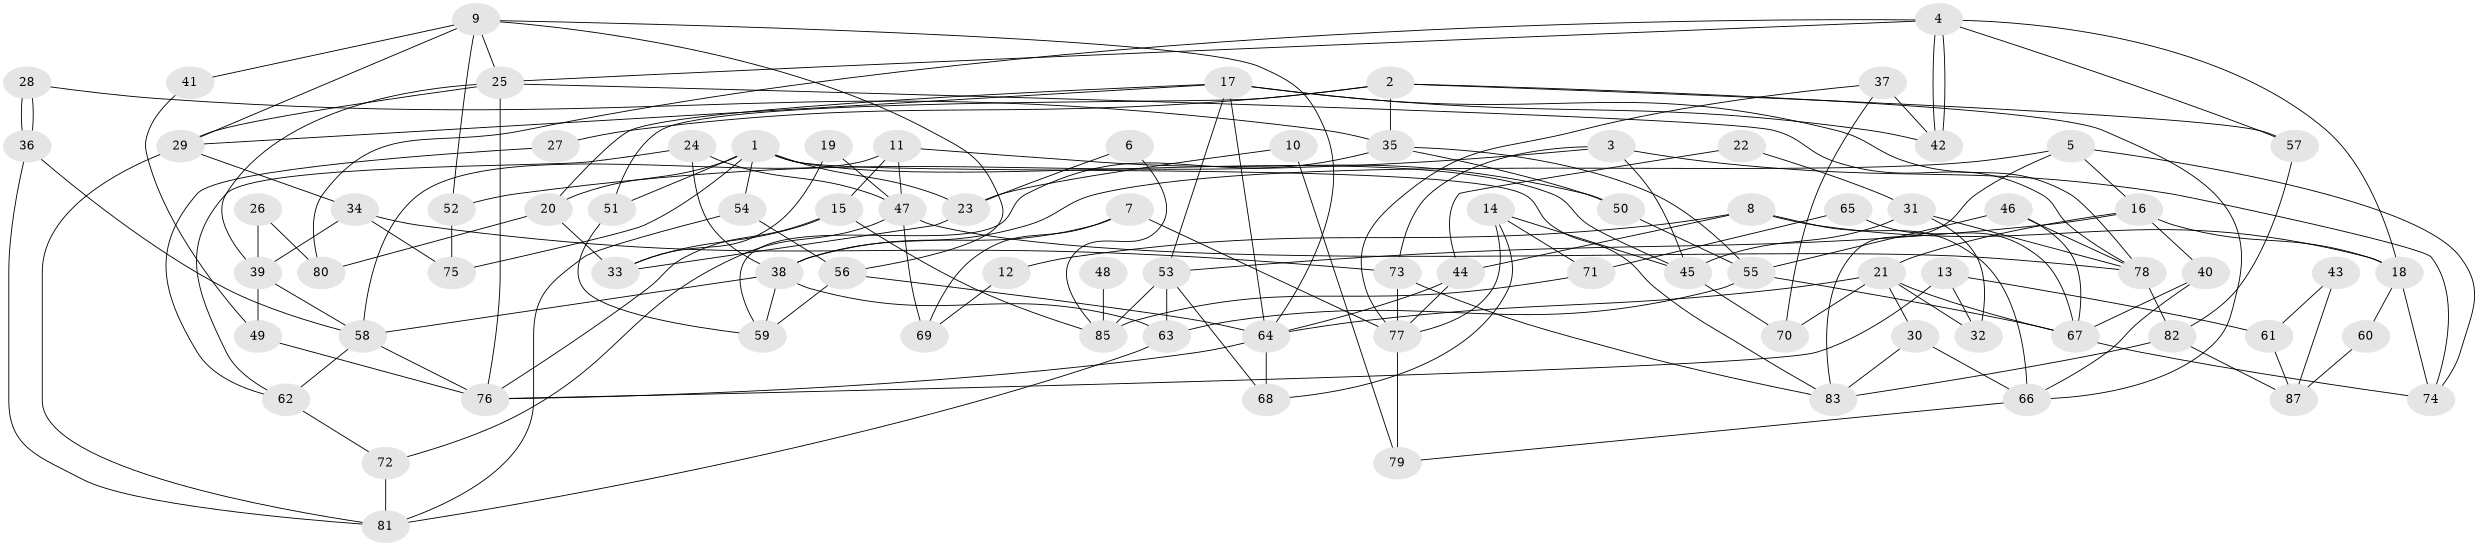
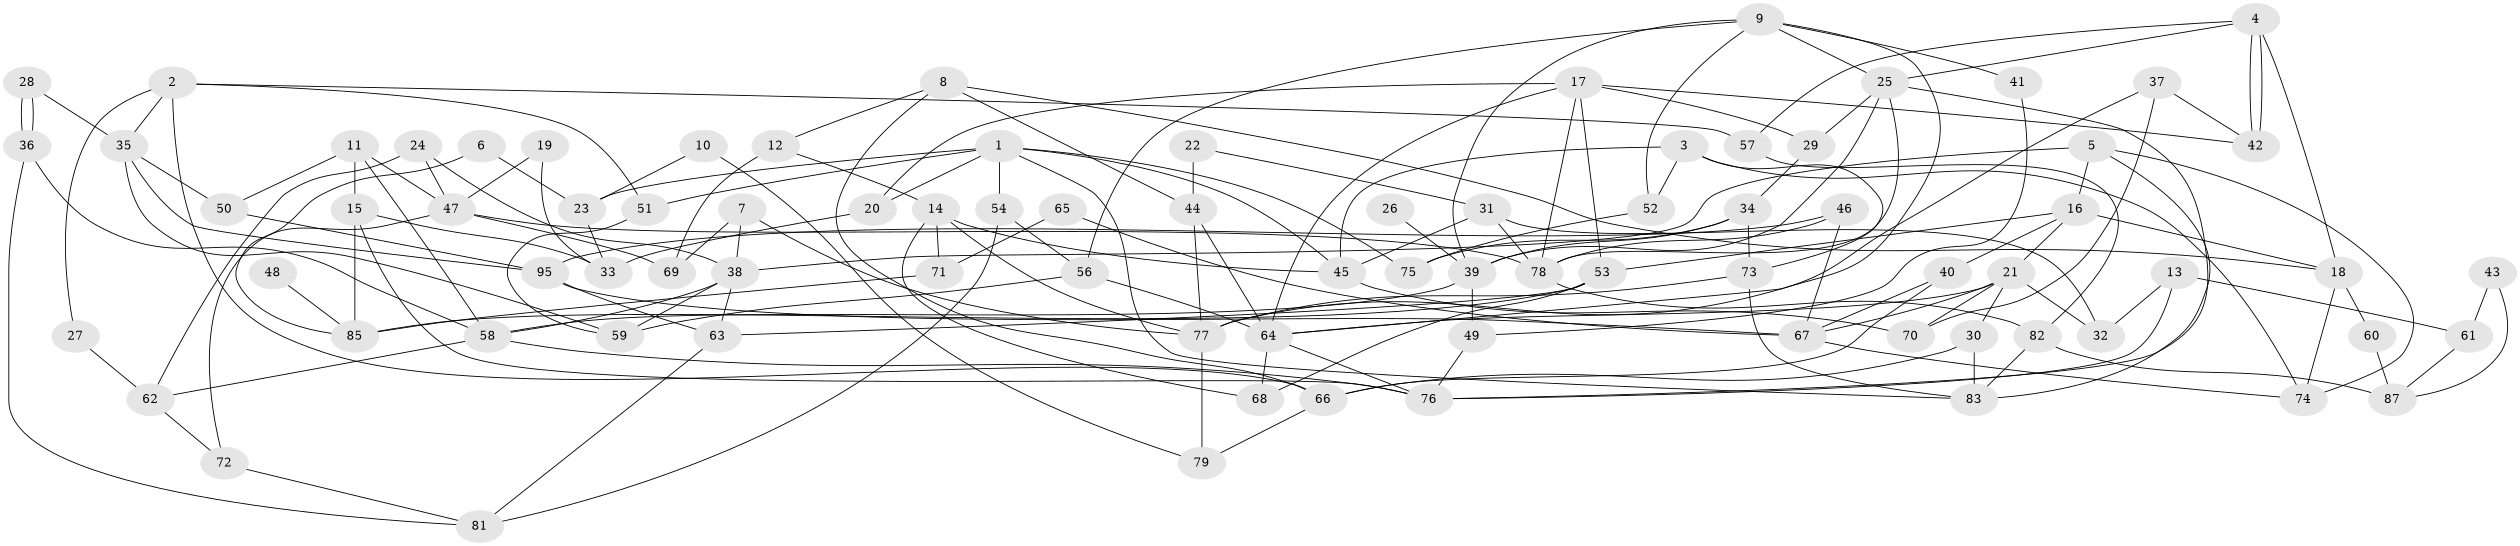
edge "9" -- "29": now "9" -- "39"
edge "12" -- "14": added
node "80": removed
node "55": label "55" -> "95"
edge "29" -- "81": removed
